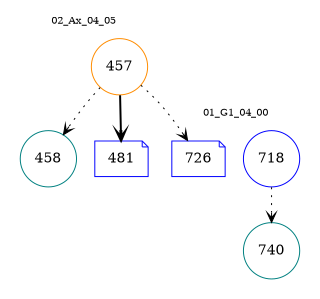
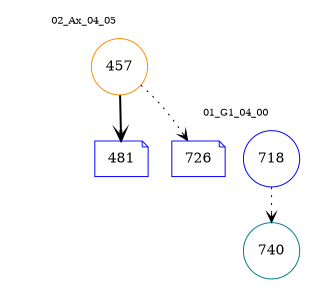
node "458": removed
